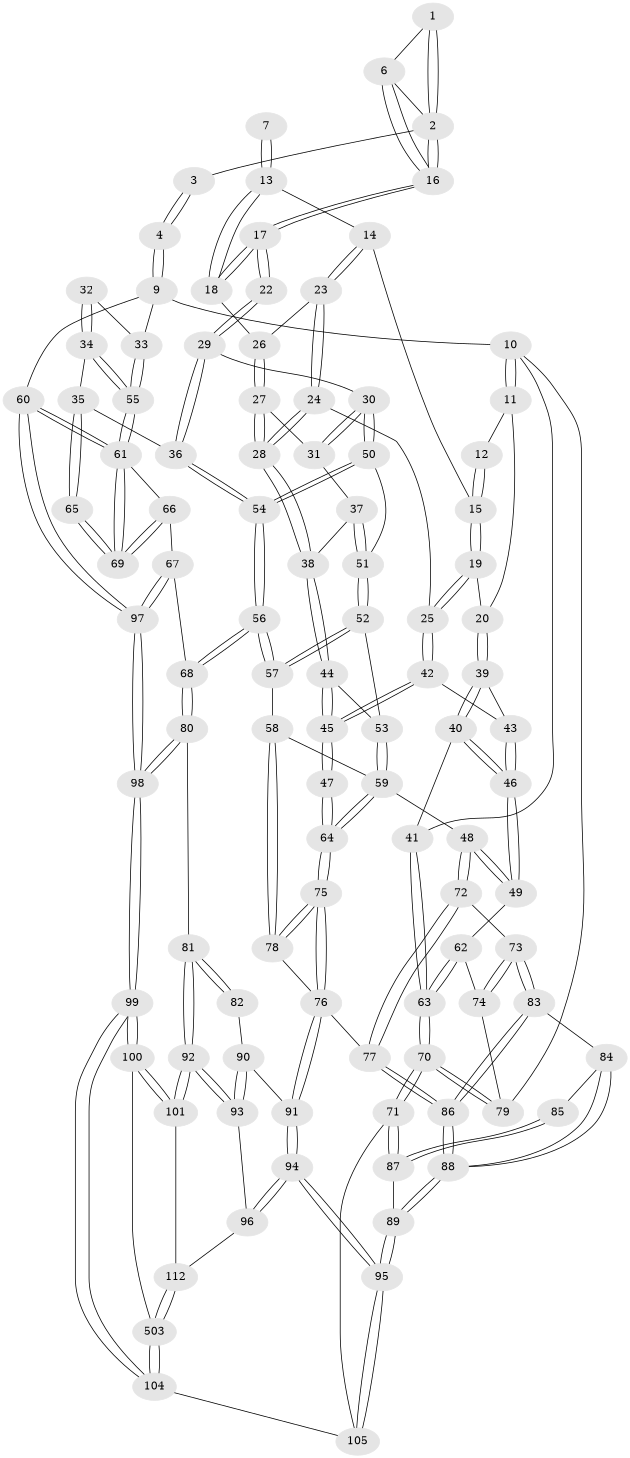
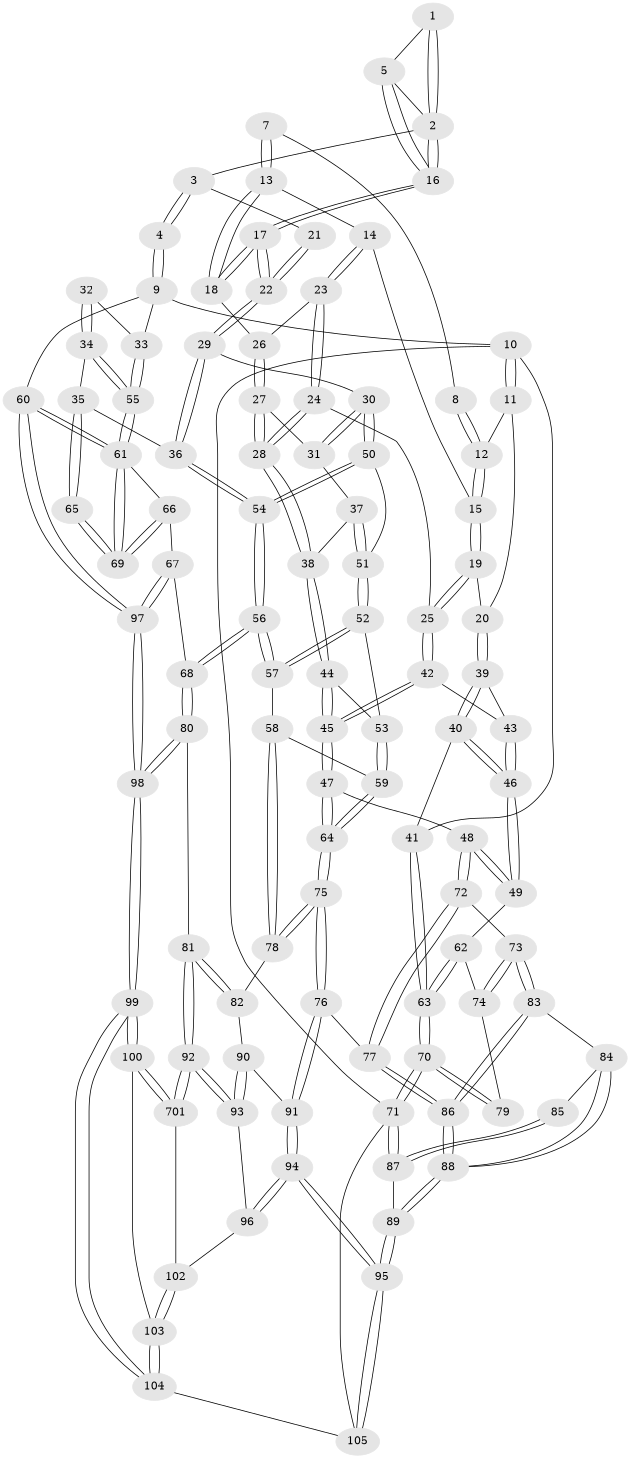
node "6": label "6" -> "5"
node "21": added
node "8": added
edge "10" -- "79": now "10" -- "71"
edge "59" -- "48": now "47" -- "48"
edge "78" -- "76": now "78" -- "82"
node "101": label "101" -> "701"
node "112": label "112" -> "102"
node "503": label "503" -> "103"
